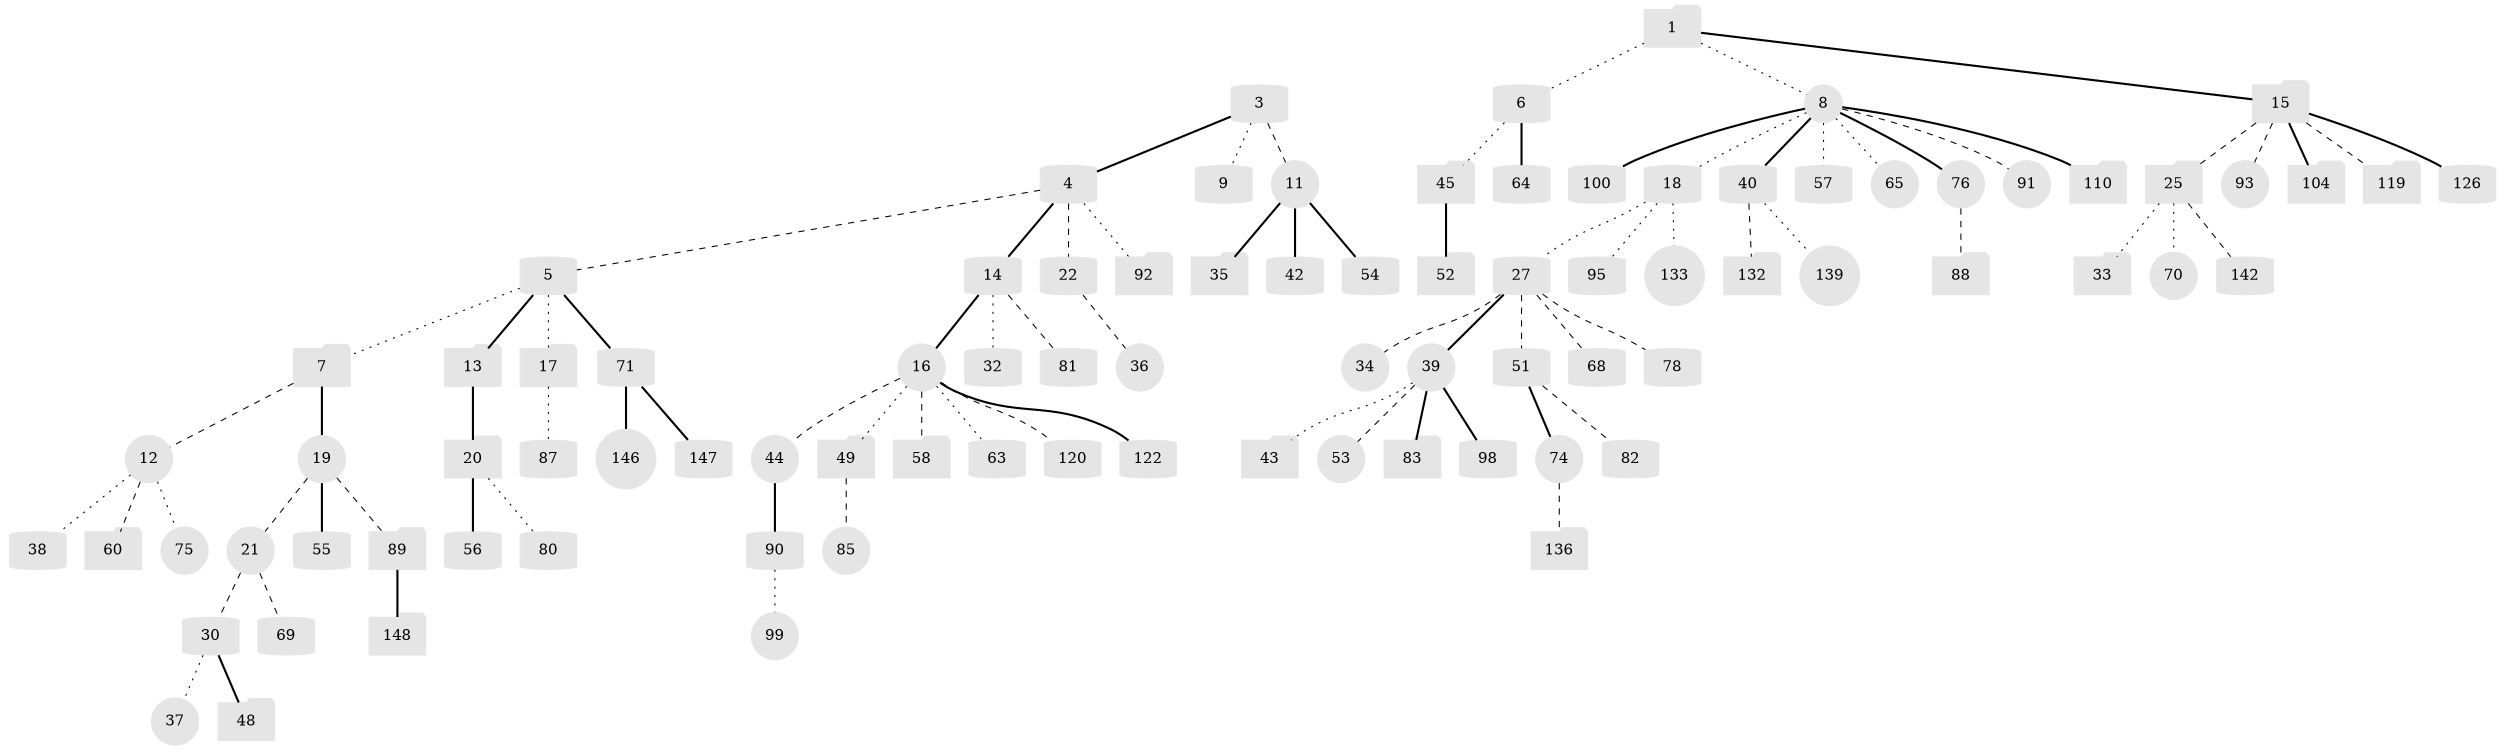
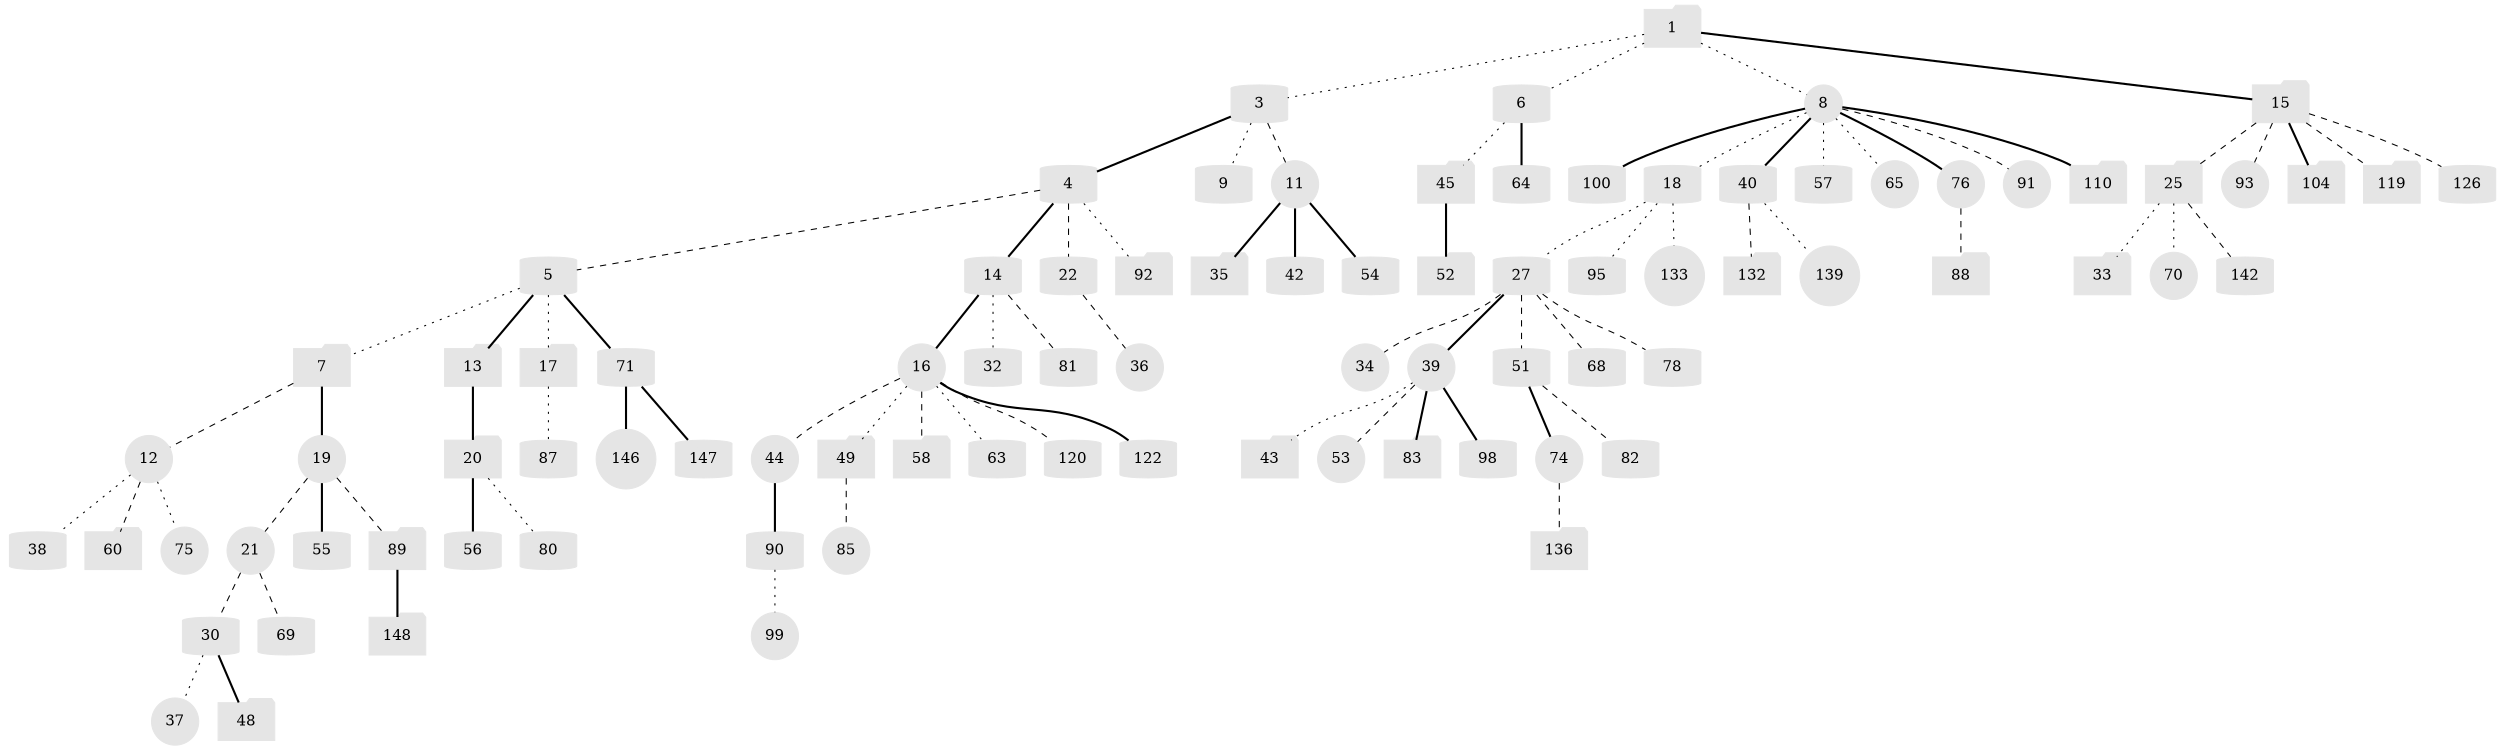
edge "1" -- "3": added
edge "15" -- "126": style bold -> dashed
